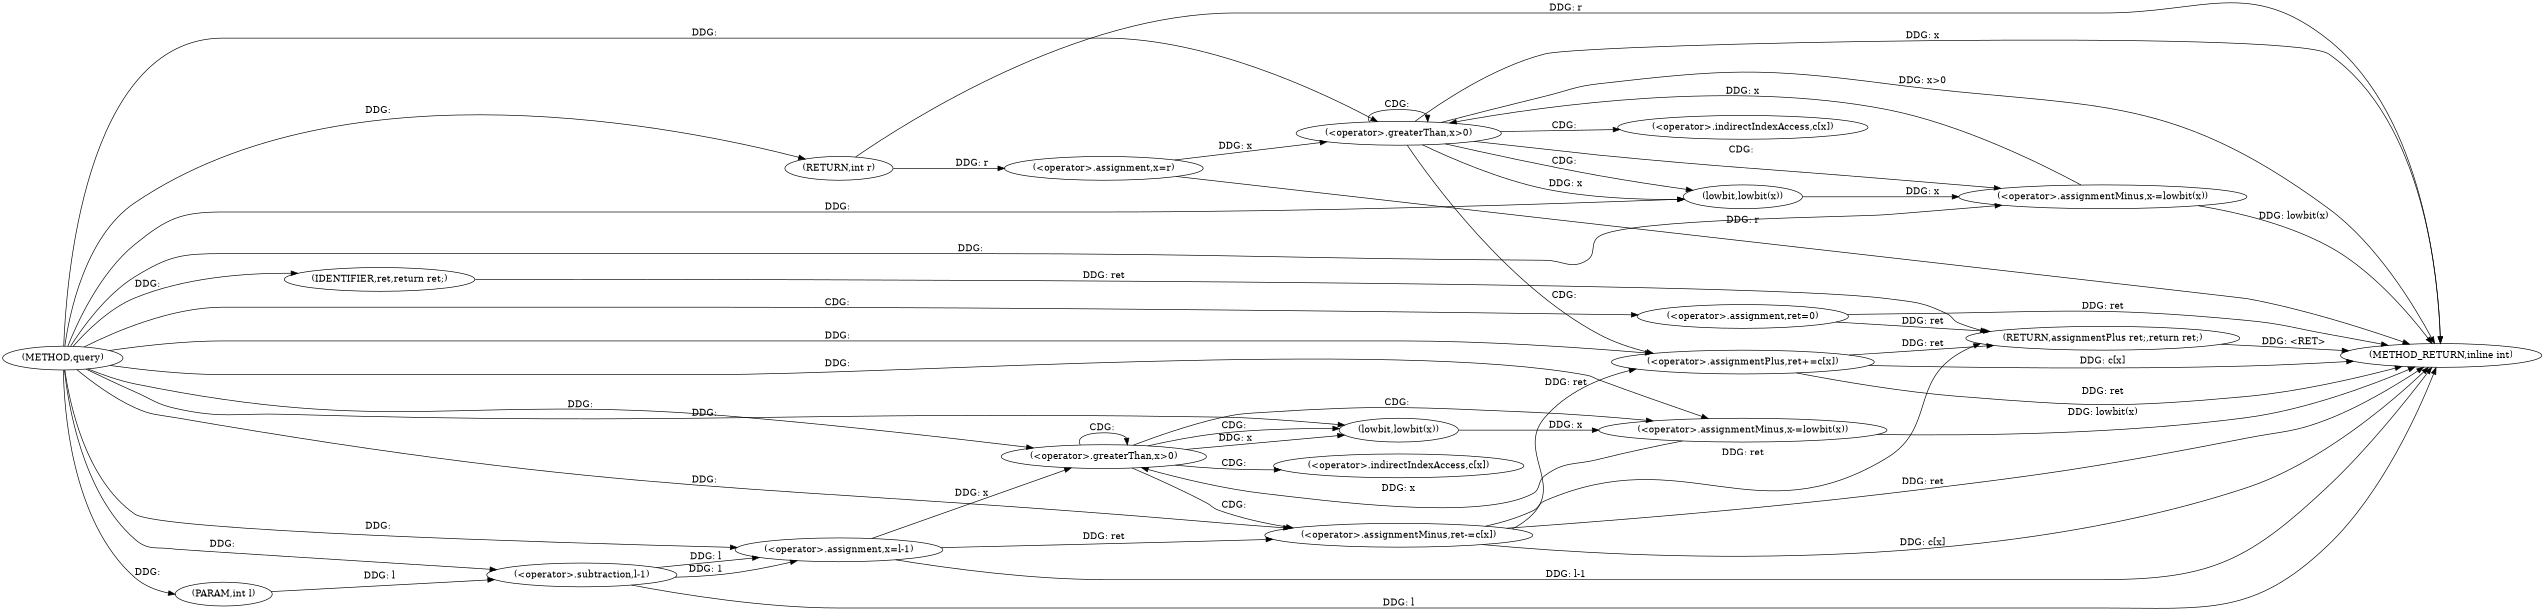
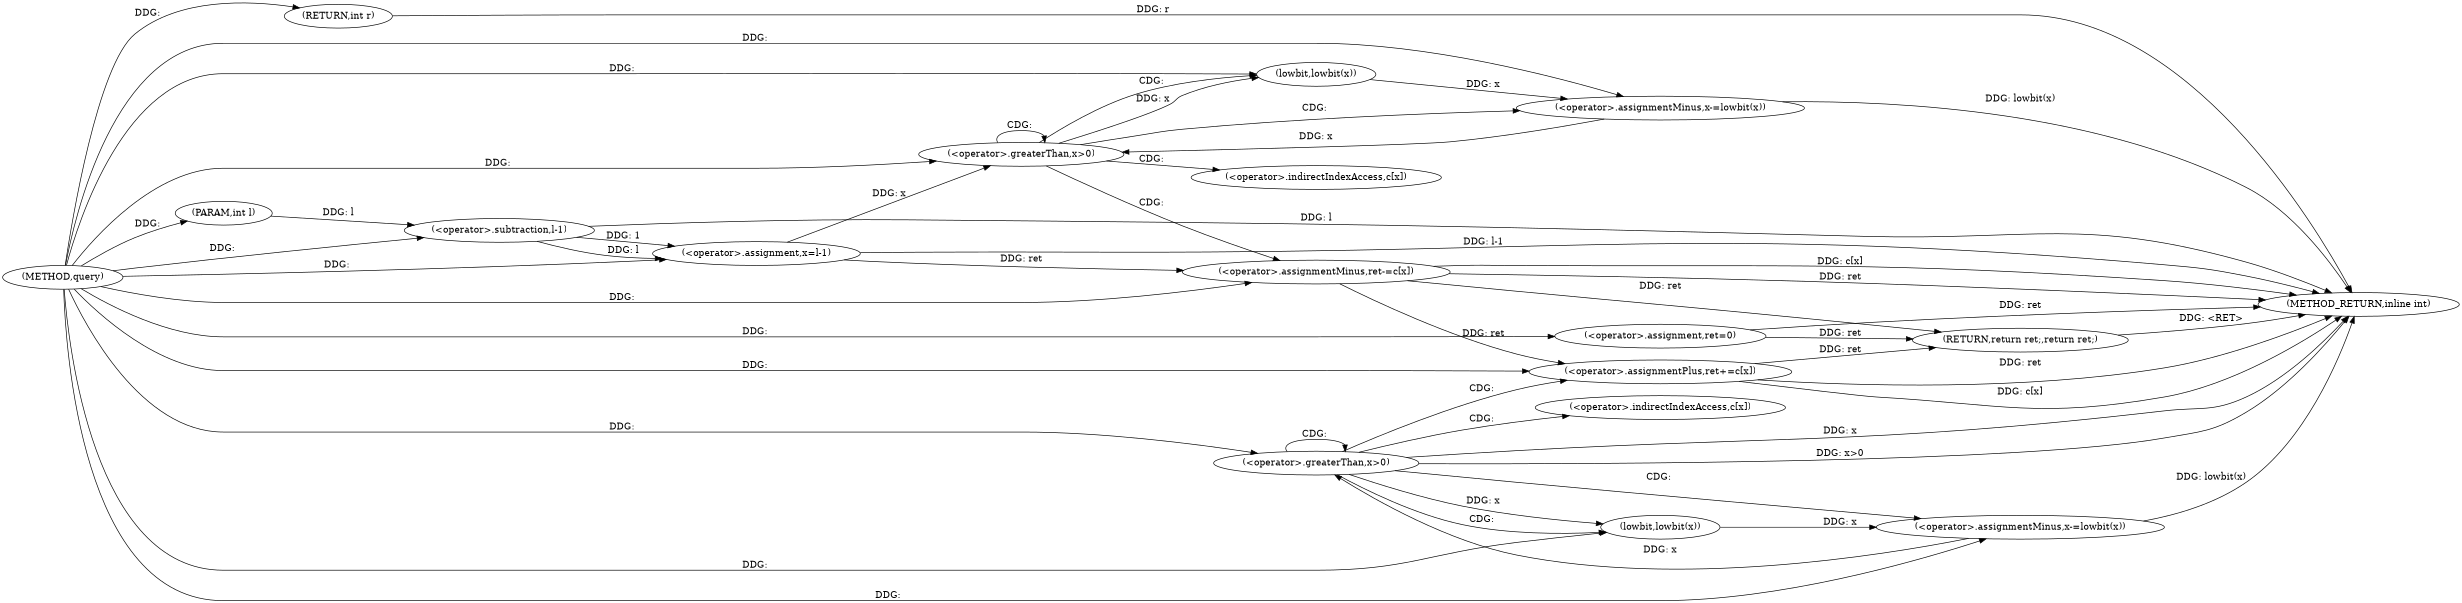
node "(<operator>.assignment,x=r)": removed
node "(IDENTIFIER,ret,return ret;)": removed
edge "(METHOD,query)" -> "(<operator>.assignment,ret=0)": label "CDG: " -> "DDG: "
node "(RETURN,assignmentPlus ret;,return ret;)": label "(RETURN,assignmentPlus ret;,return ret;)" -> "(RETURN,return ret;,return ret;)"
